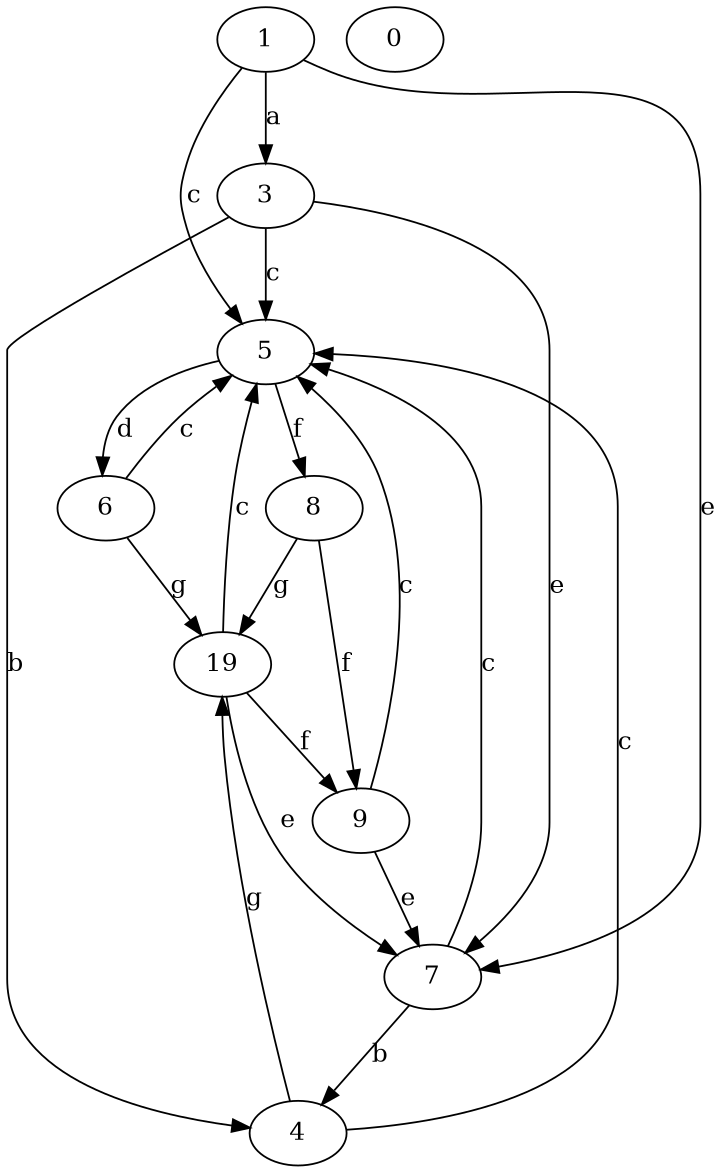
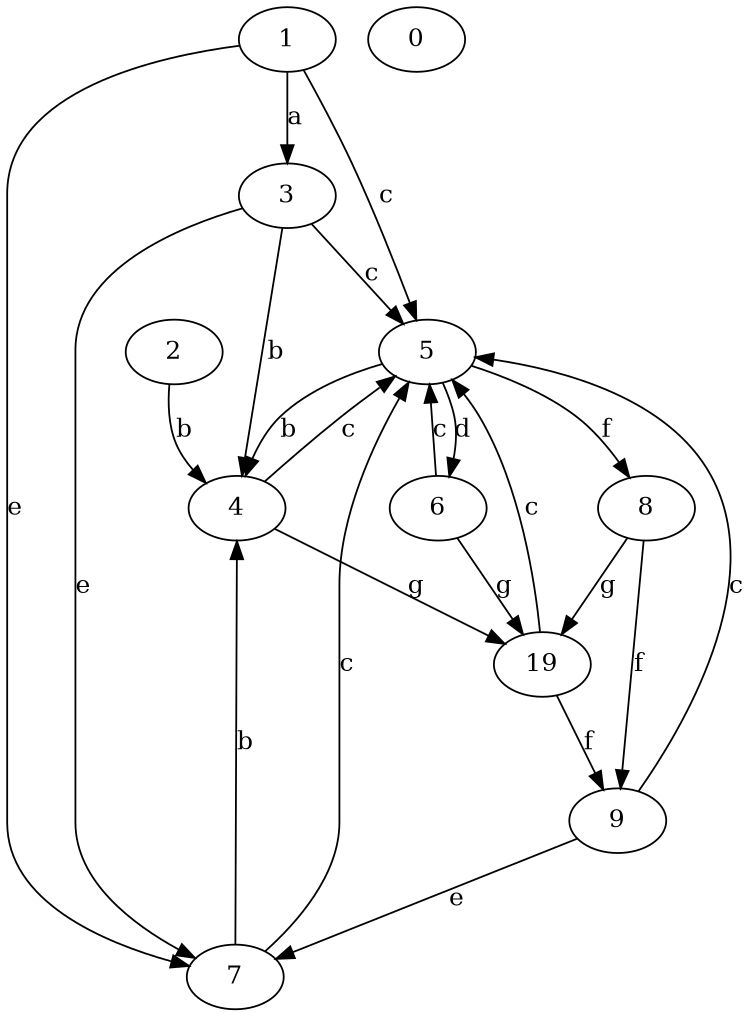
node "2": added
edge "5" -> "4": added, label "b"
edge "19" -> "7": removed, label "e"
